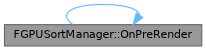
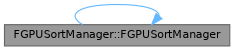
node "FGPUSortManager::OnPreRender": label "FGPUSortManager::OnPreRender" -> "FGPUSortManager::FGPUSortManager"
